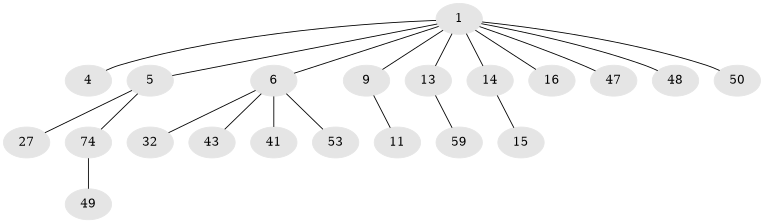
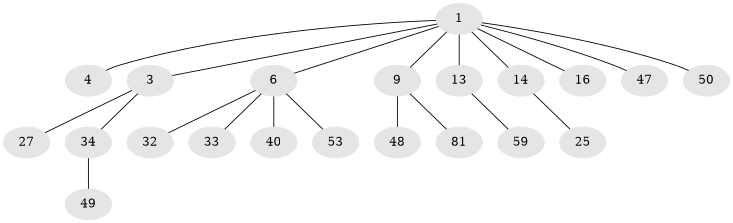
edge "1" -- "48": now "9" -- "48"
node "5": label "5" -> "3"
node "74": label "74" -> "34"
node "43": label "43" -> "33"
node "41": label "41" -> "40"
node "11": label "11" -> "81"
node "15": label "15" -> "25"
